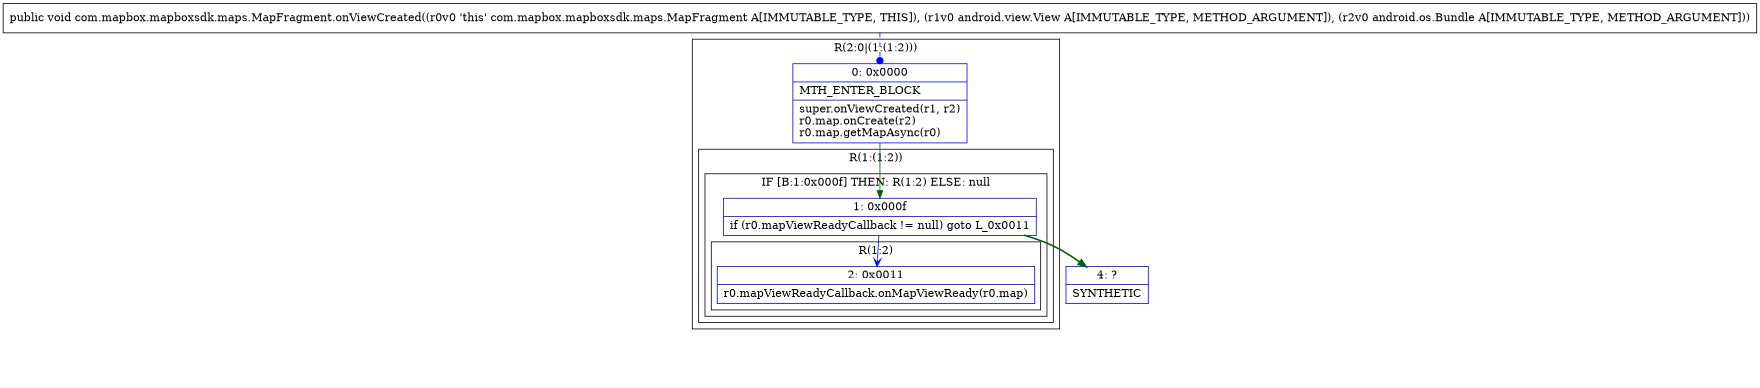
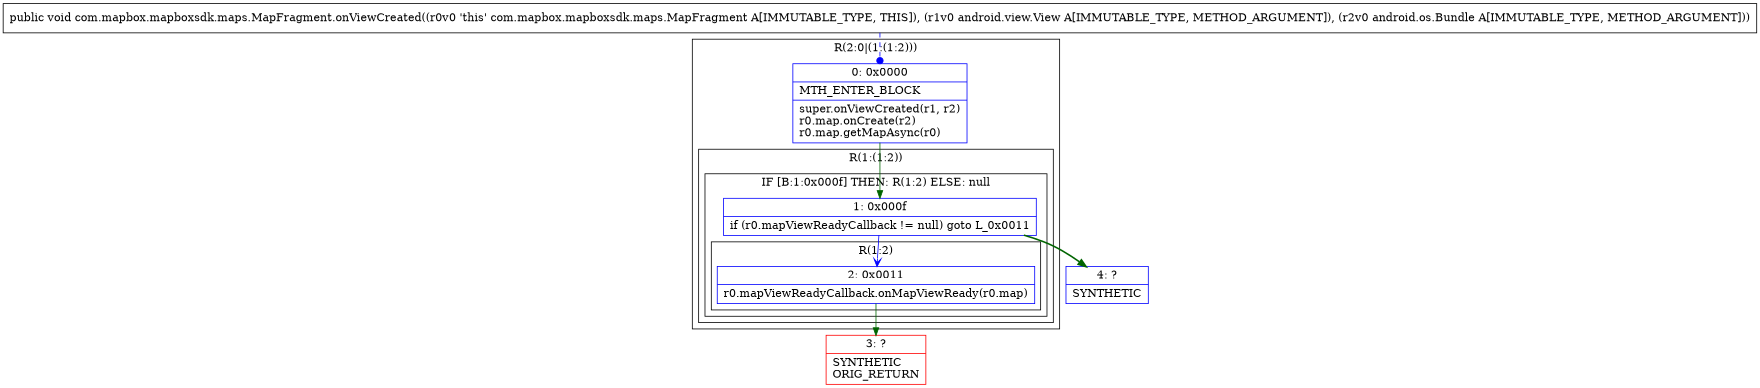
node "3: ?": added
